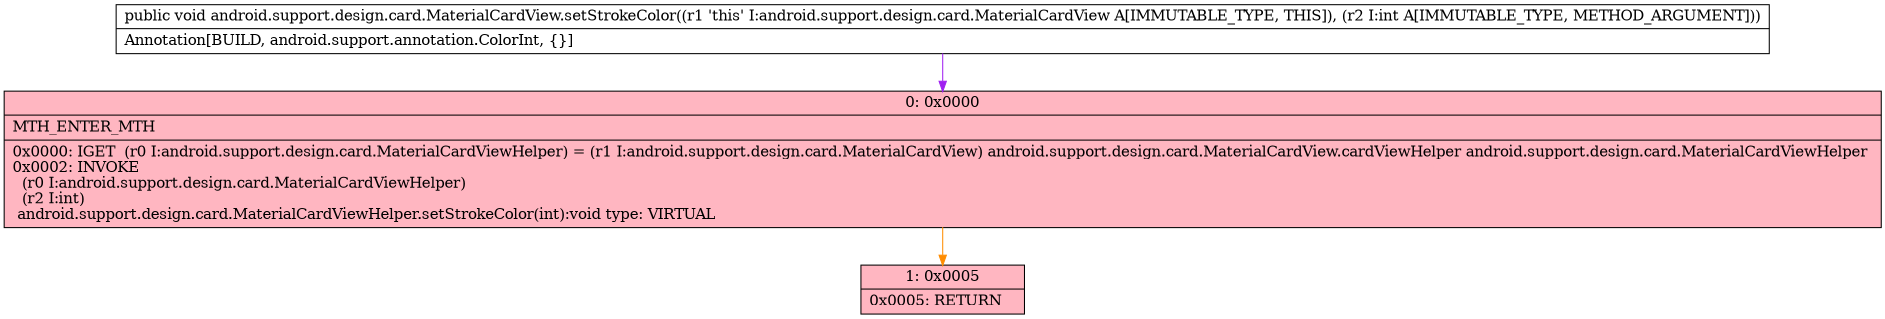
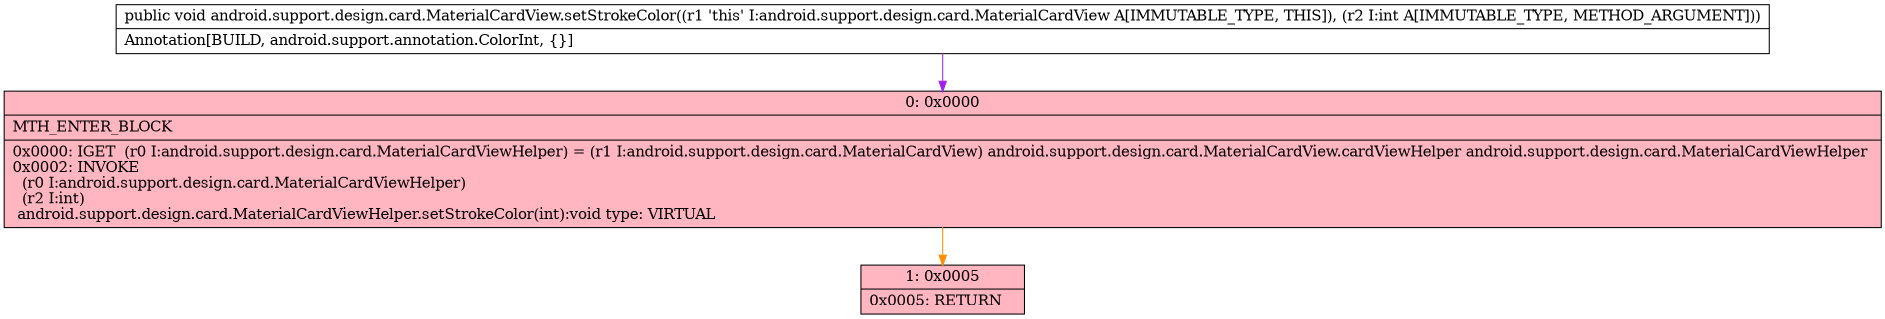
node "0: 0x0000": text "MTH_ENTER_MTH" -> "MTH_ENTER_BLOCK"
